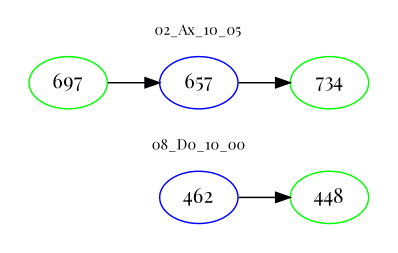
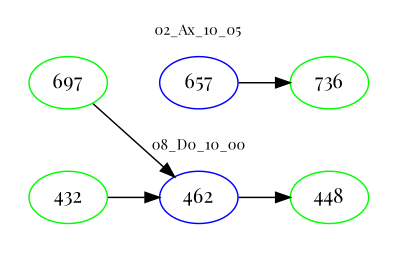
edge "697" -> "657": now "697" -> "462"
node "734": label "734" -> "736"
node "432": added
